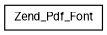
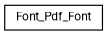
node "Zend_Pdf_Font": label "Zend_Pdf_Font" -> "Font_Pdf_Font"
